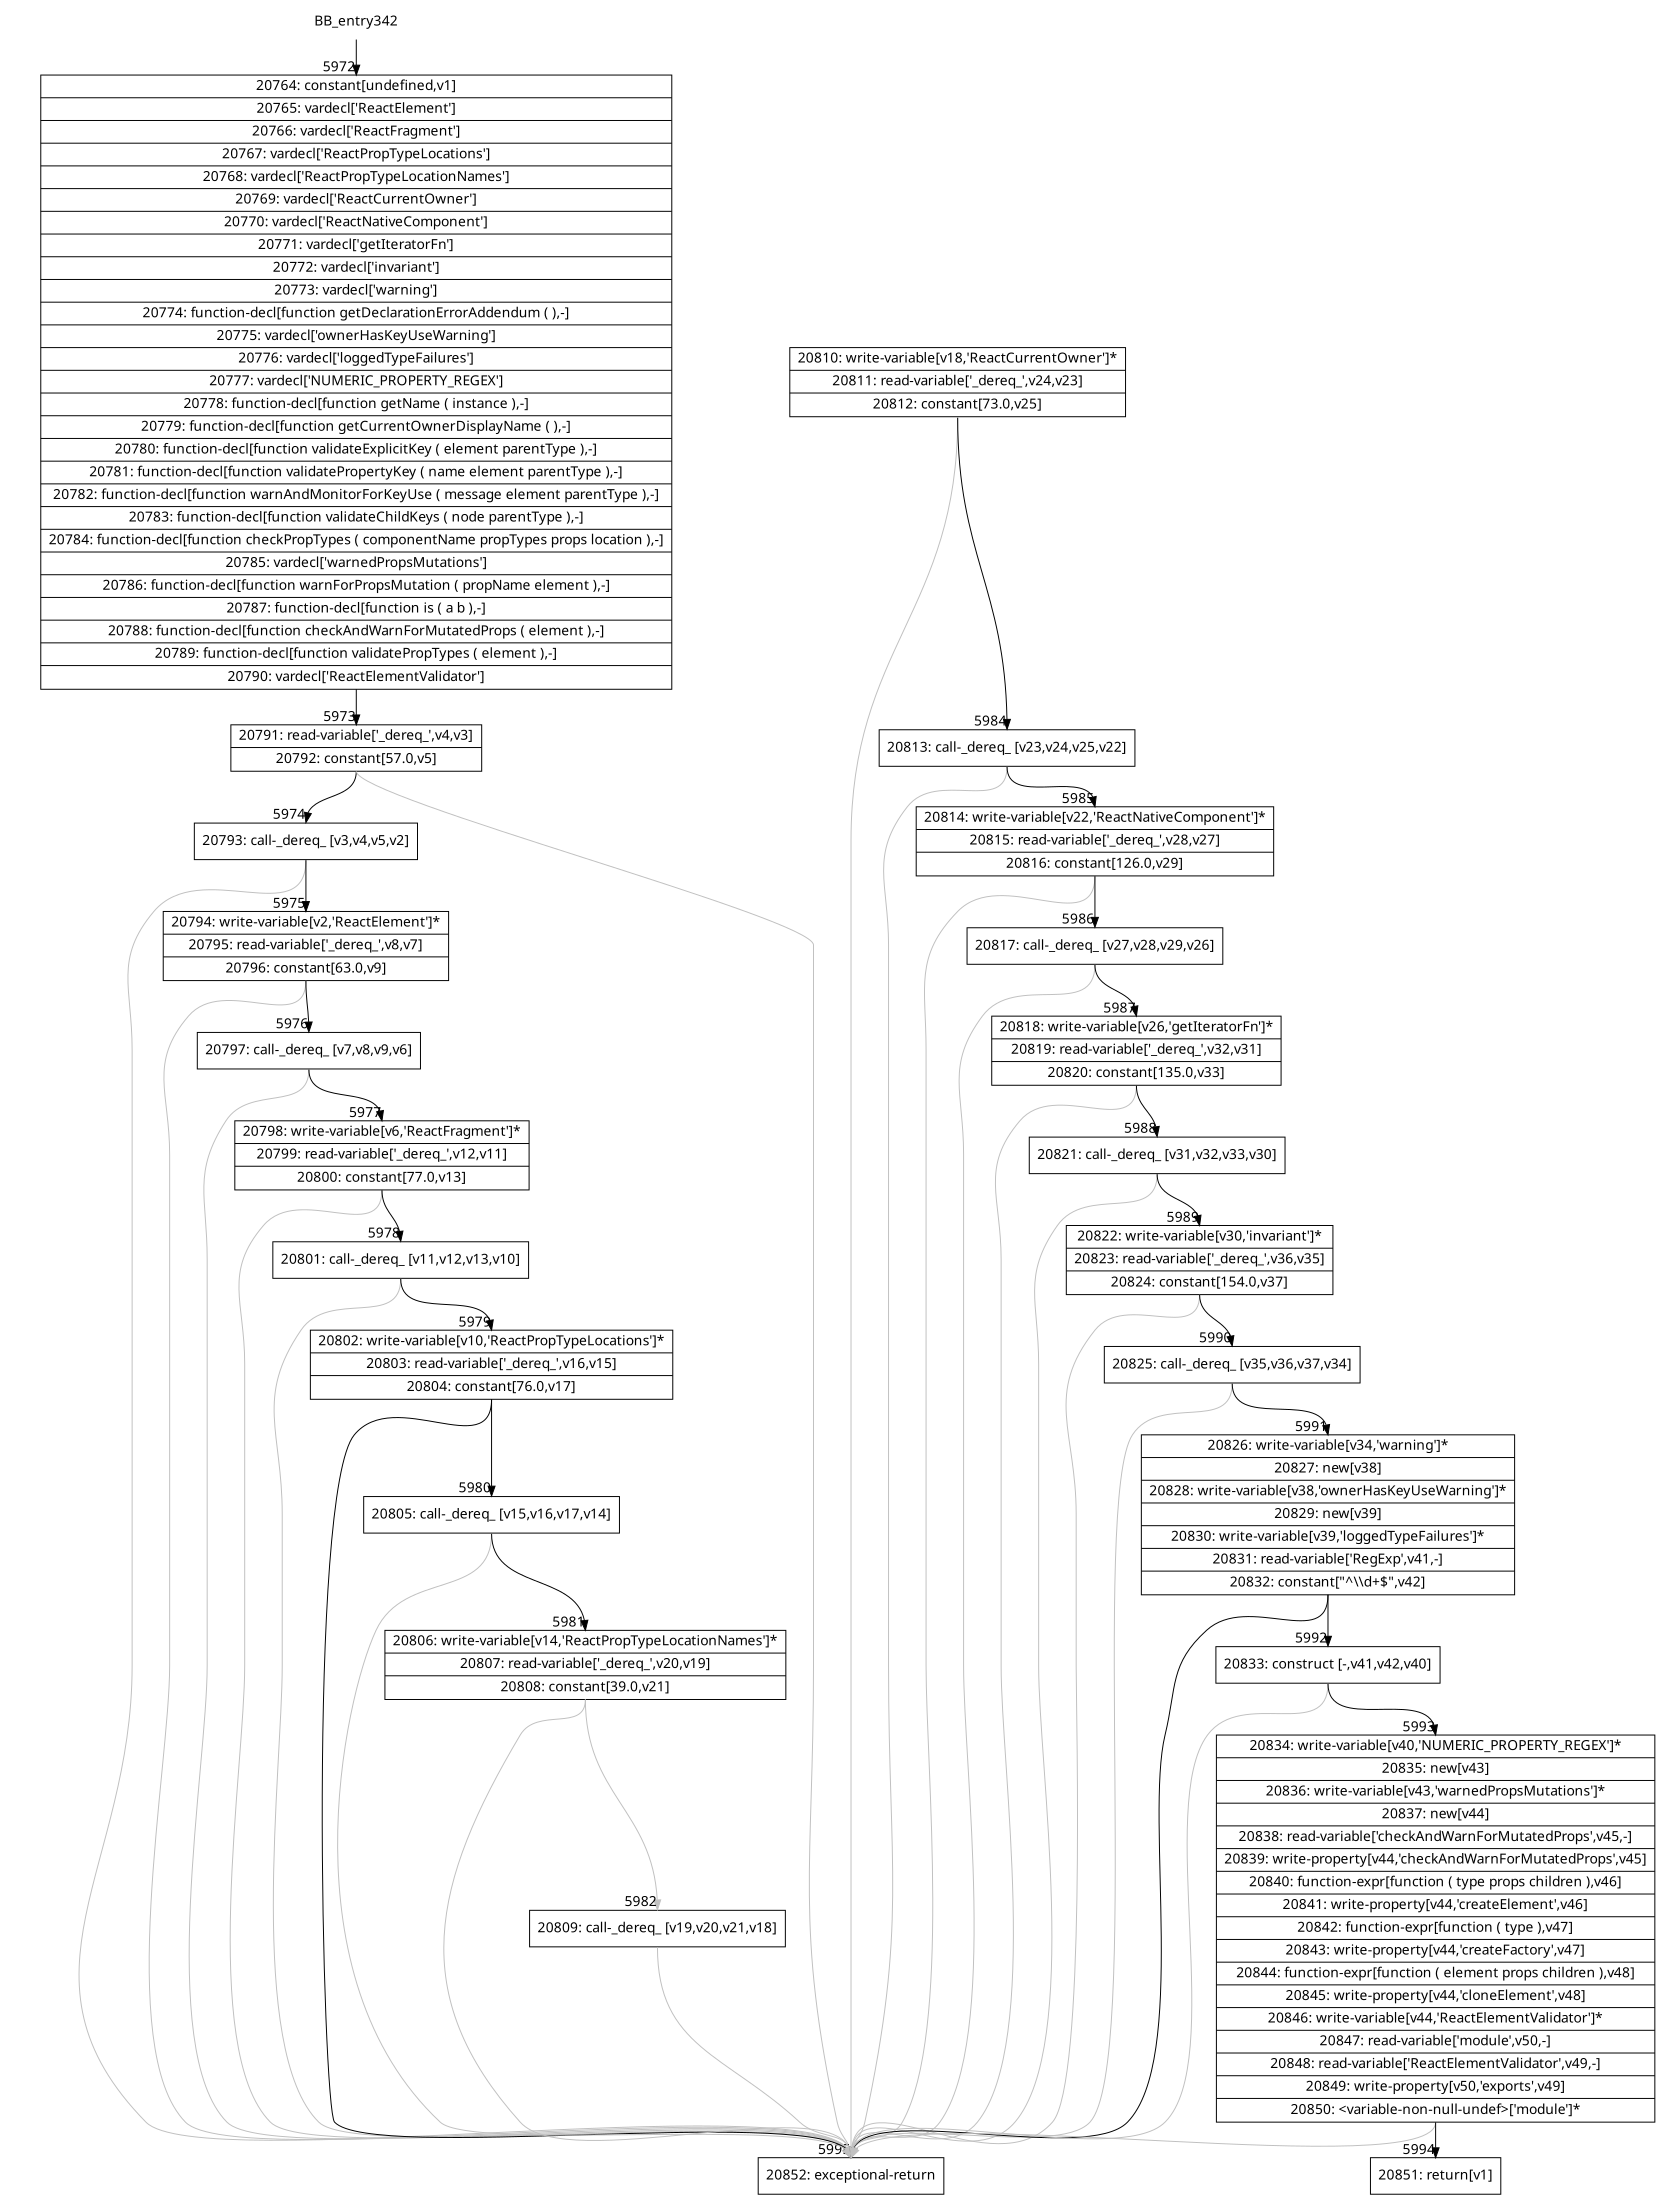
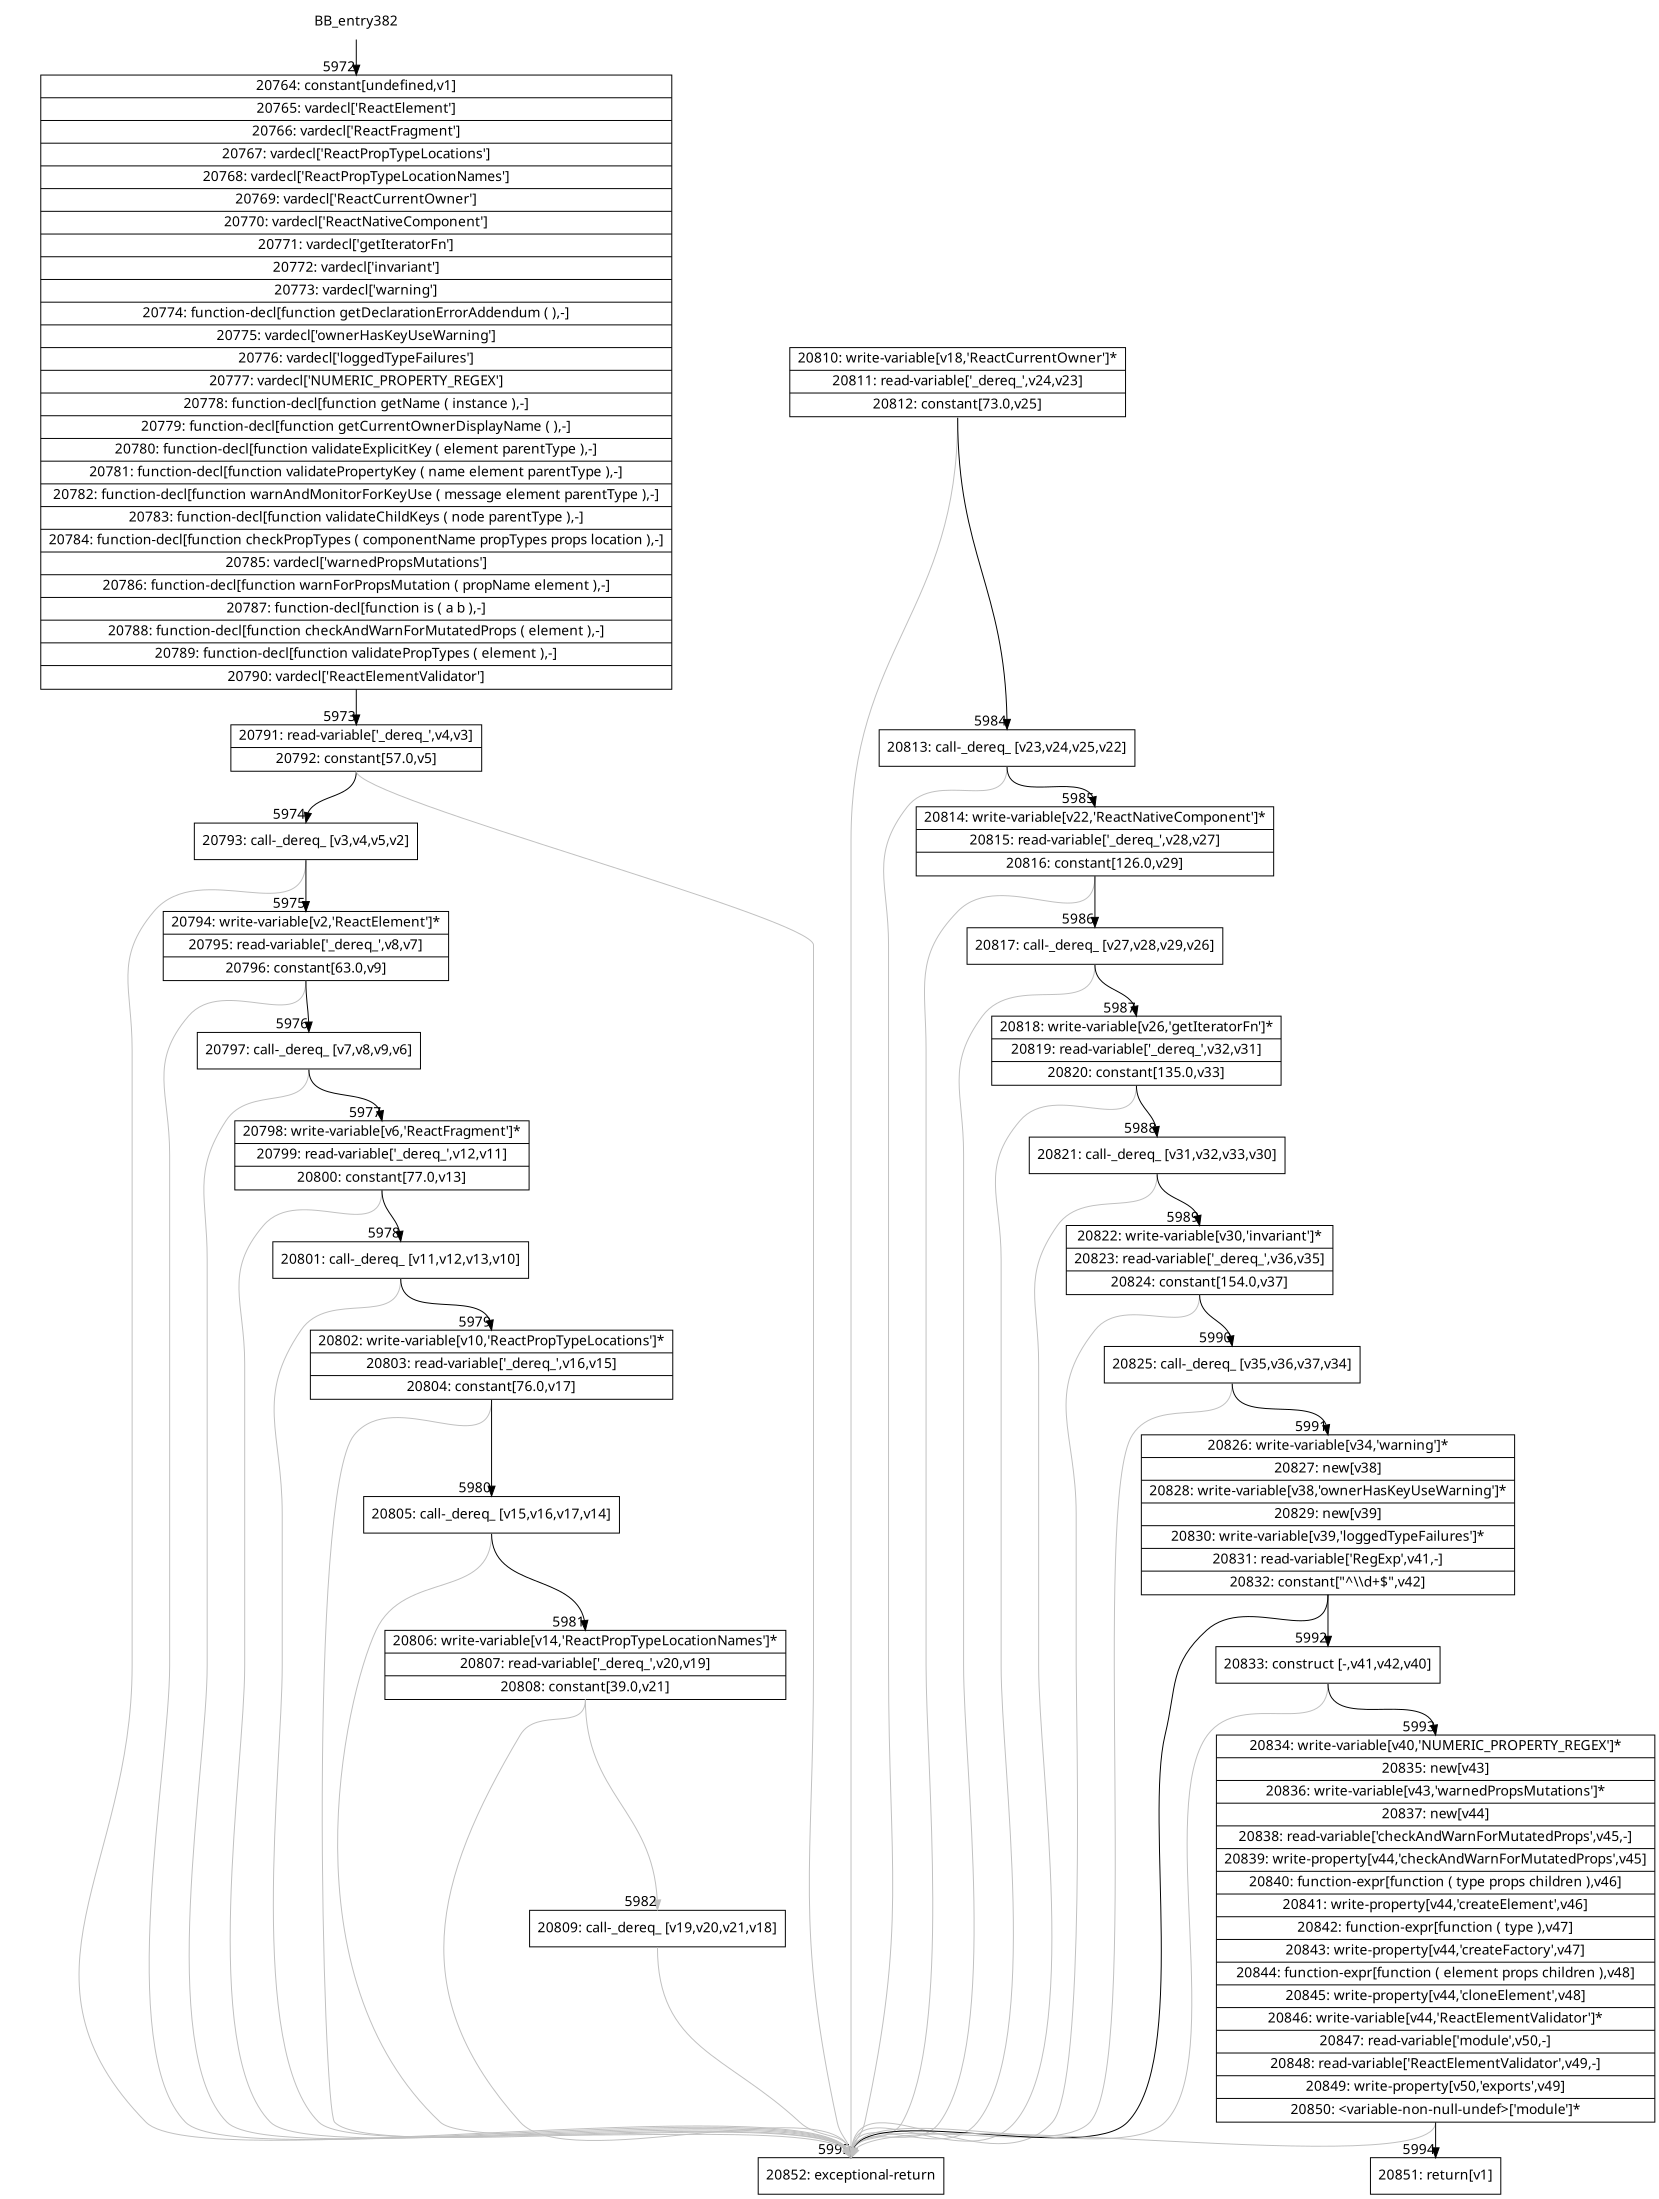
node "BB_entry342": label "BB_entry342" -> "BB_entry382"
edge "20802: write-variable[v10,'ReactPropTypeLocations']*" -> "20852: exceptional-return": color black -> gray
